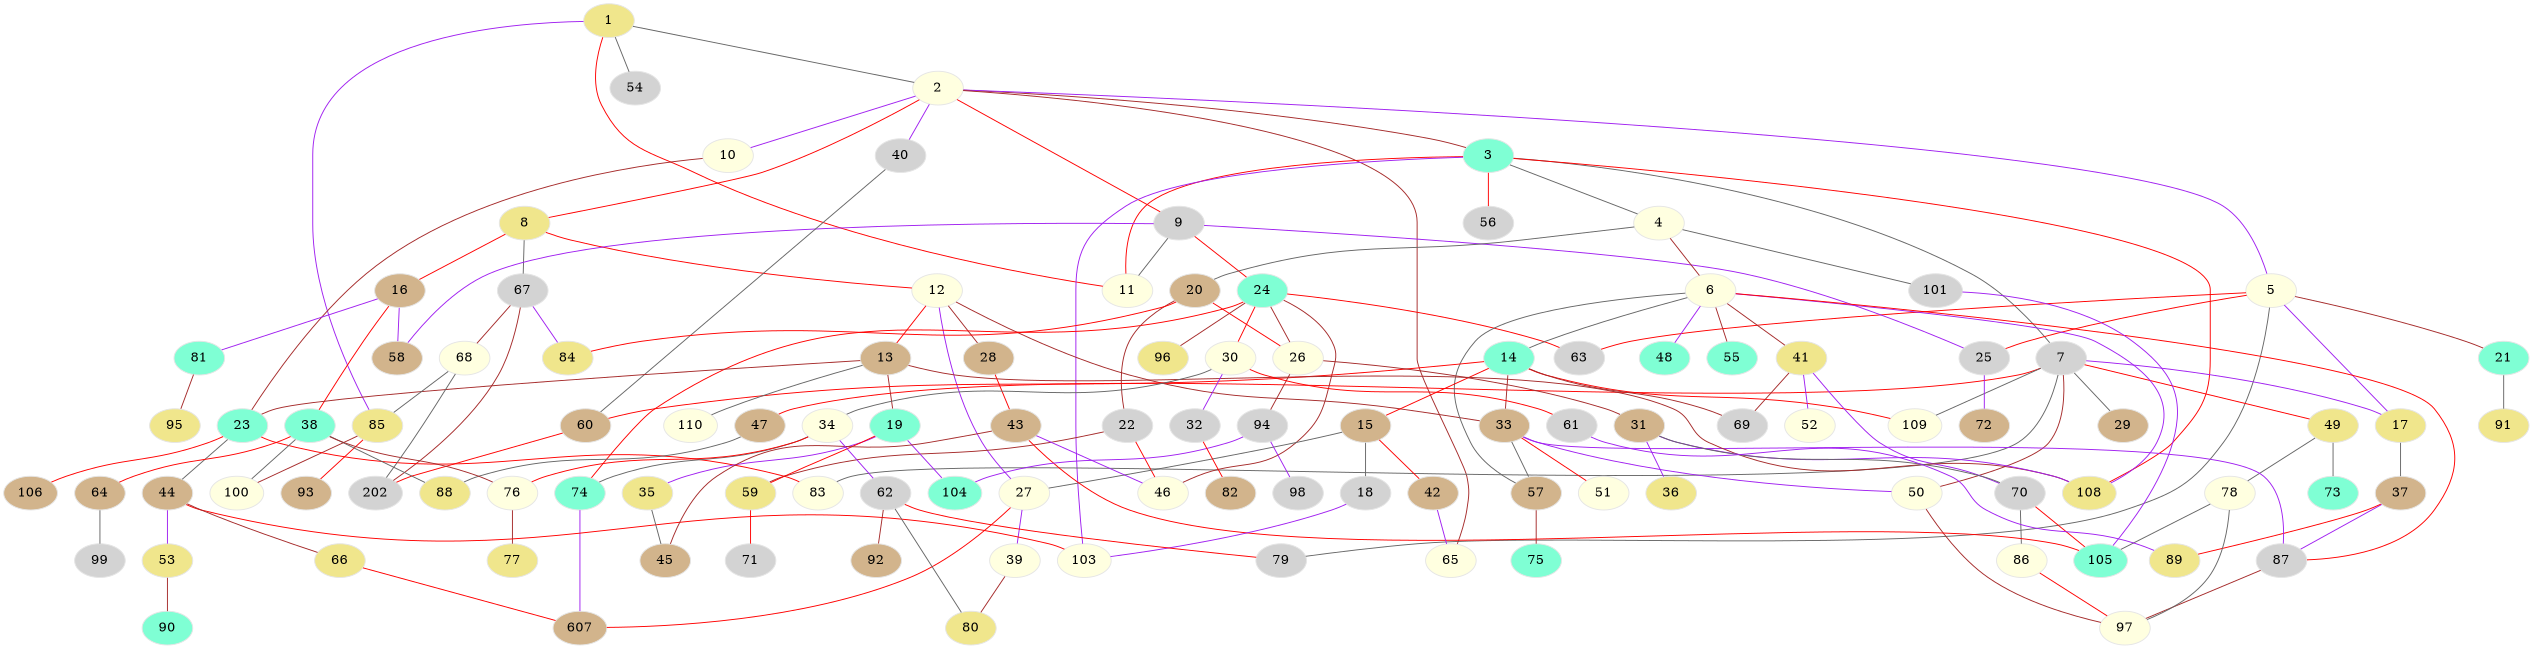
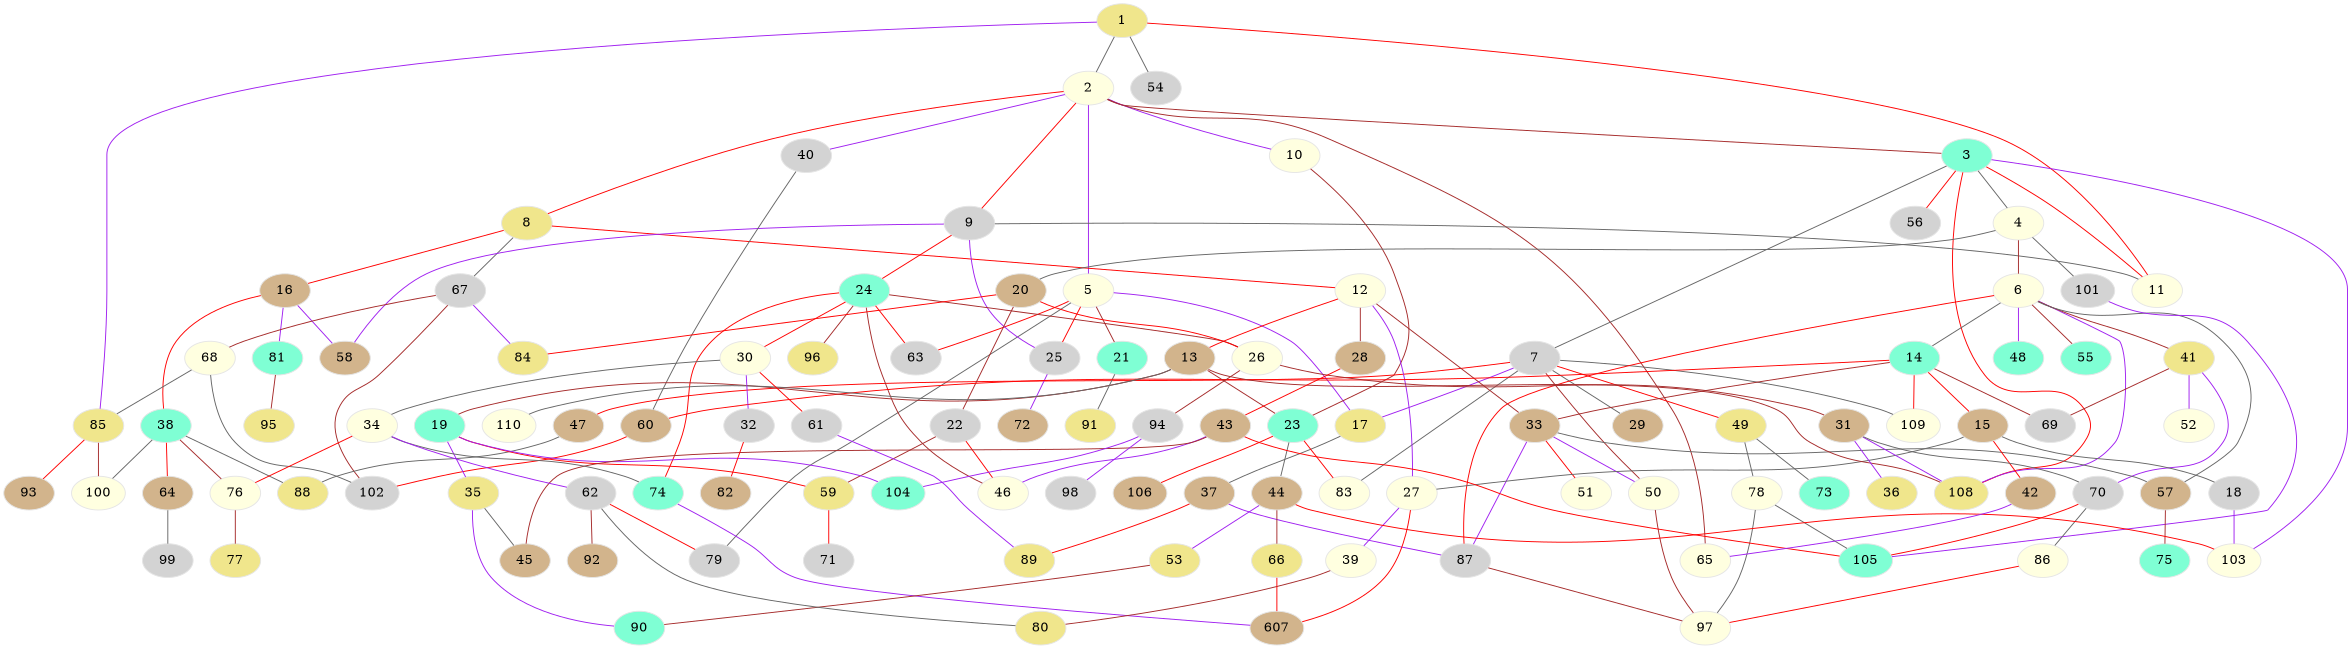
node "202": label "202" -> "102"
edge "35" -- "90": added
